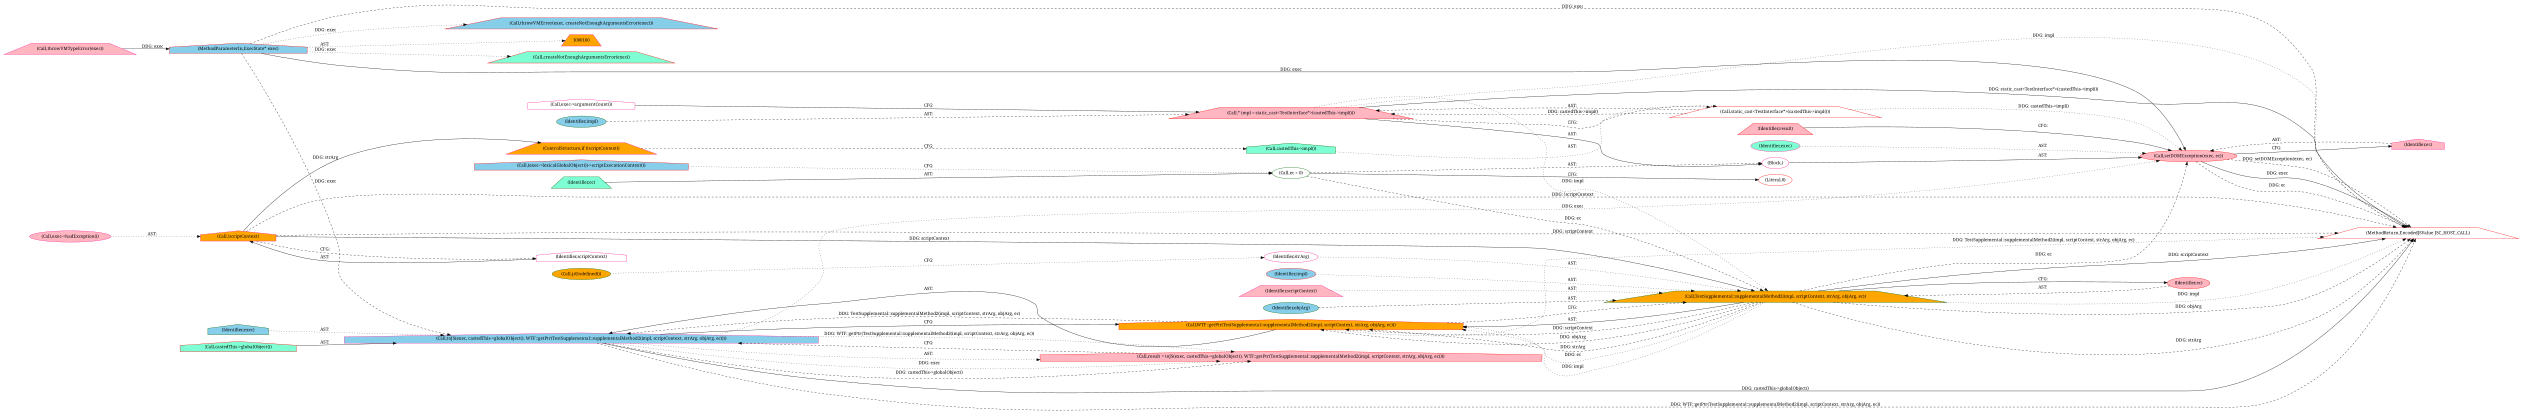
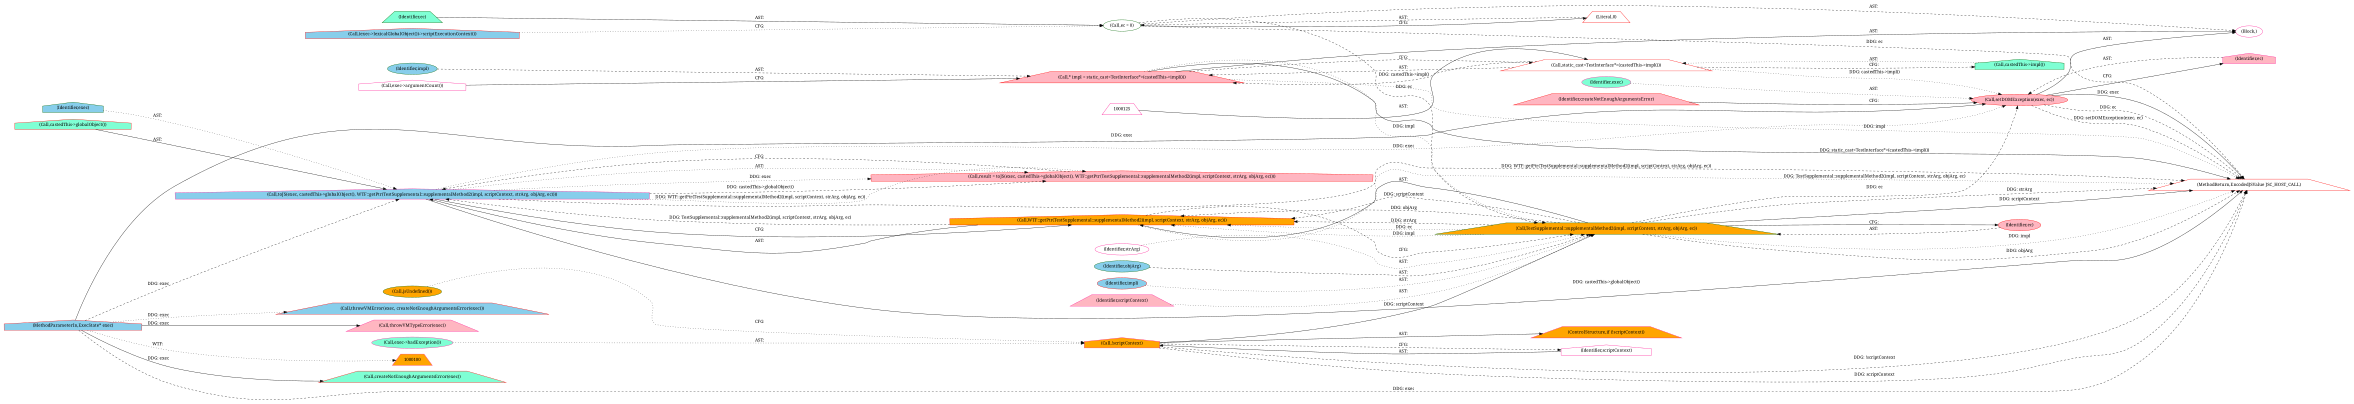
edge "(Literal,0)" -> "(Call,ec = 0)": added, label "AST:"
edge "(Call,ec = 0)" -> "(MethodReturn,EncodedJSValue JSC_HOST_CALL)": added, label "DDG: ec"
edge "(MethodParameterIn,ExecState* exec)" -> "1000100": label "AST: " -> "WTF: "
edge "(Call,throwVMTypeError(exec))" -> "(MethodParameterIn,ExecState* exec)": reversed
edge "(MethodParameterIn,ExecState* exec)" -> "(Call,createNotEnoughArgumentsError(exec))": style dotted -> solid
node "1000125": added
node "(Identifier,result)": label "(Identifier,result)" -> "(Identifier,createNotEnoughArgumentsError)"
edge "(ControlStructure,if (!scriptContext))" -> "(Call,castedThis->impl())": now "(Call,static_cast<TestInterface*>(castedThis->impl()))" -> "(Call,castedThis->impl())"
edge "(Call,!scriptContext)" -> "(ControlStructure,if (!scriptContext))": label "DDG: strArg" -> "AST: "
edge "(Block,)" -> "(Call,setDOMException(exec, ec))": reversed
node "(Literal,0)": shape ellipse -> trapezium
node "(Call,exec->hadException())": fillcolor lightpink -> aquamarine
edge "(Call,jsUndefined())" -> "(Identifier,strArg)": now "(Call,jsUndefined())" -> "(Call,!scriptContext)"
